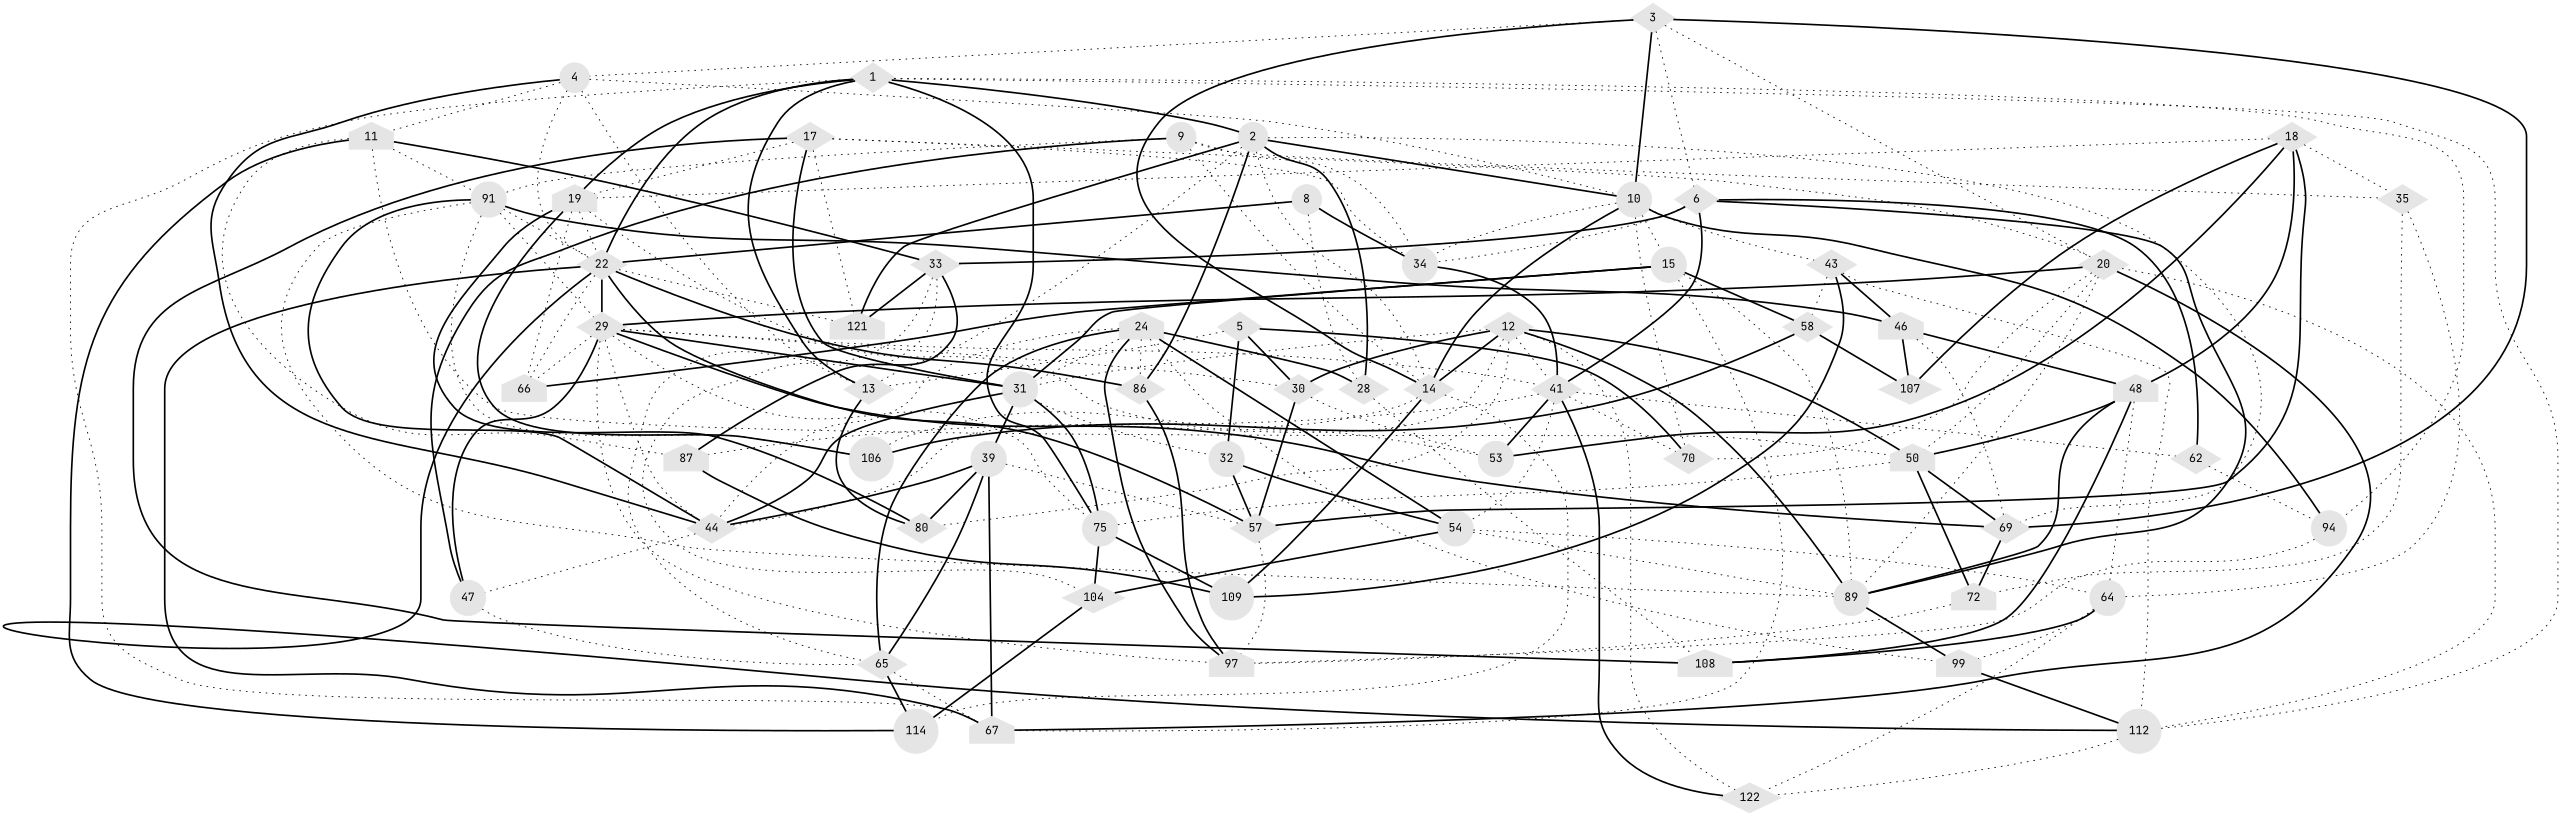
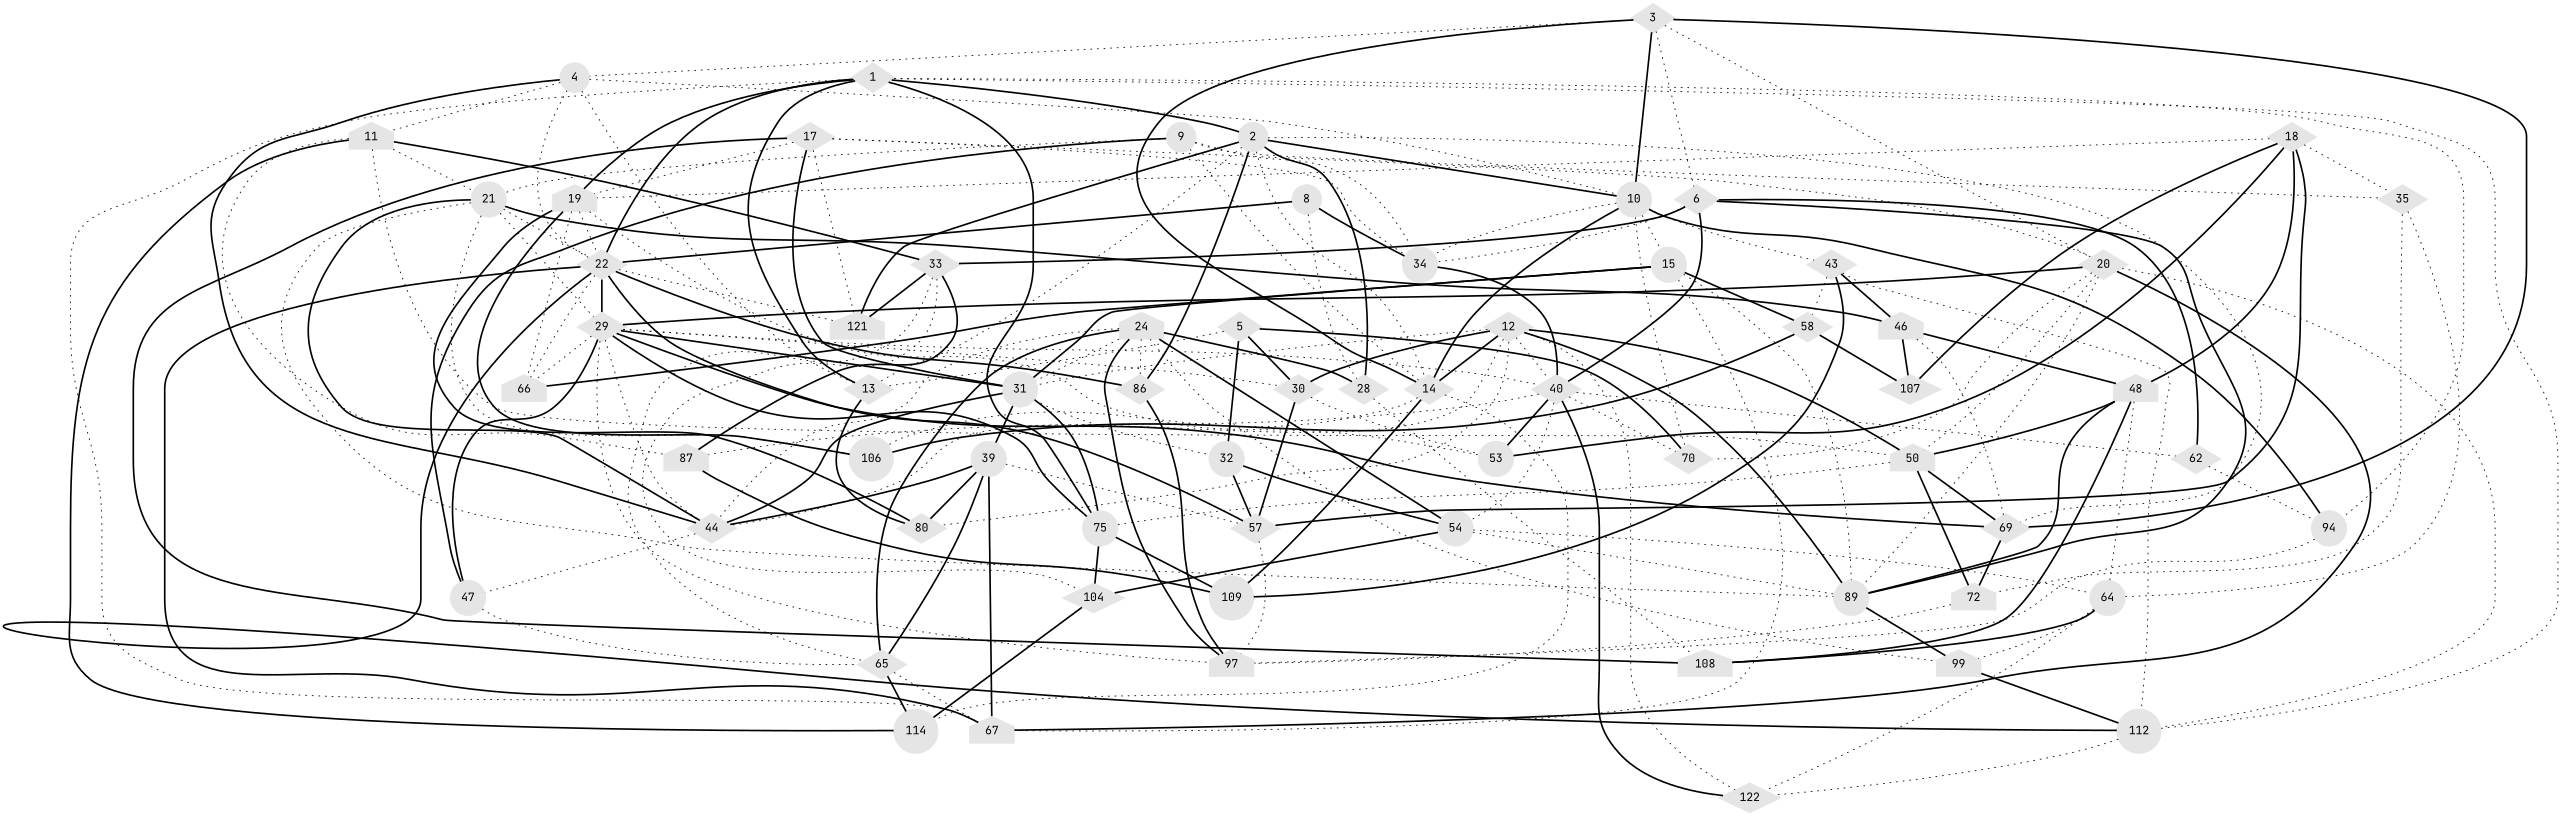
node "91": label "91" -> "21"
node "41": label "41" -> "40"
edge "29" -- "75": style dotted -> bold
